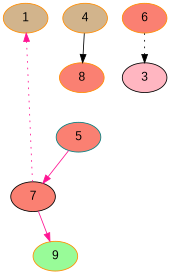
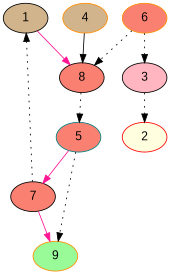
node "1": color darkorange -> black
edge "1" -> "8": added
edge "6" -> "8": added
node "8": color darkorange -> black
edge "8" -> "5": added
edge "7" -> "1": color deeppink -> black
node "2": added
edge "5" -> "9": added
